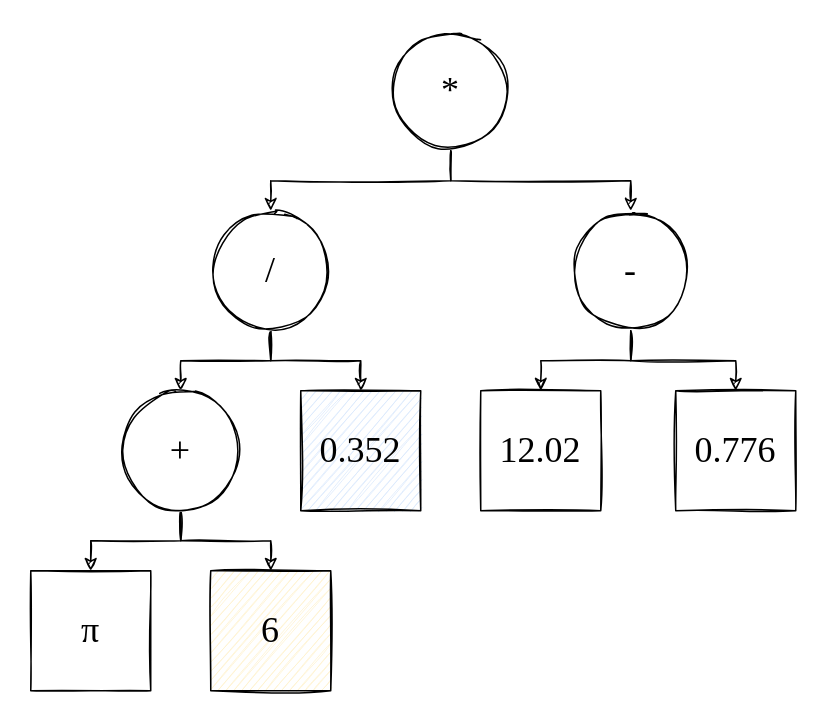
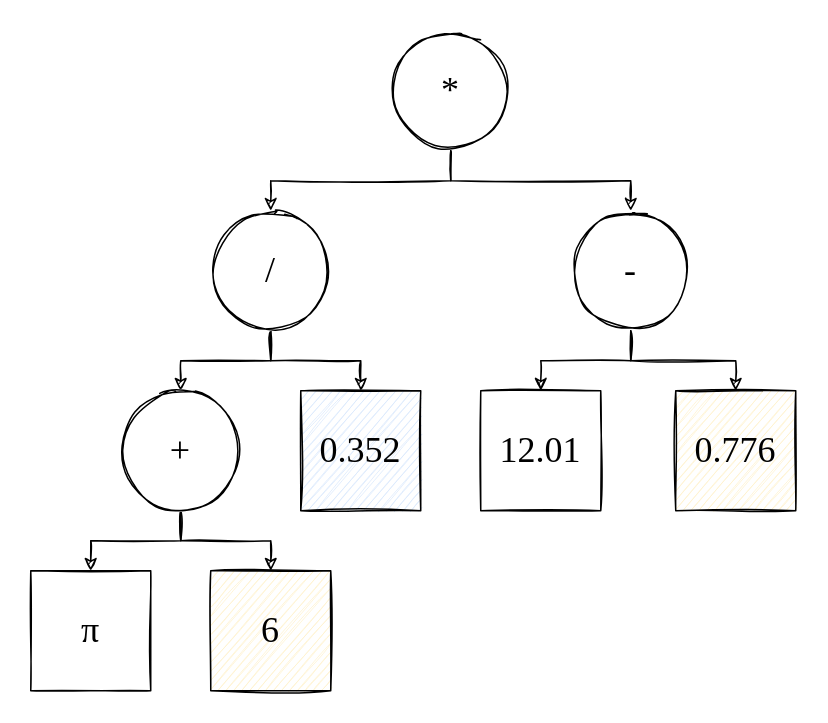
node "12.02": label "12.02" -> "12.01"
node "0.776": fillcolor #ffffff -> #fff2cc
